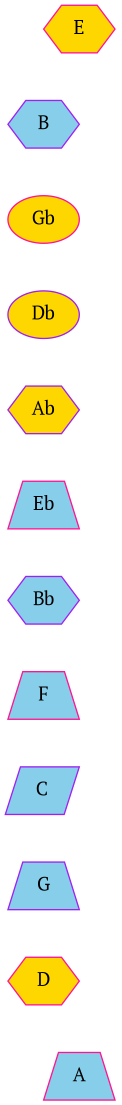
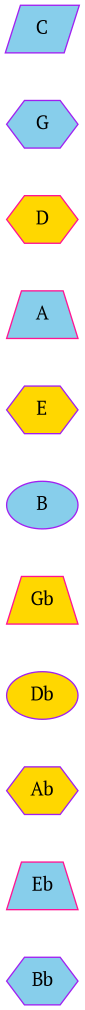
node "E": color deeppink -> purple
node "B": shape hexagon -> ellipse
node "Gb": shape ellipse -> trapezium
node "F": removed
node "G": shape trapezium -> hexagon
